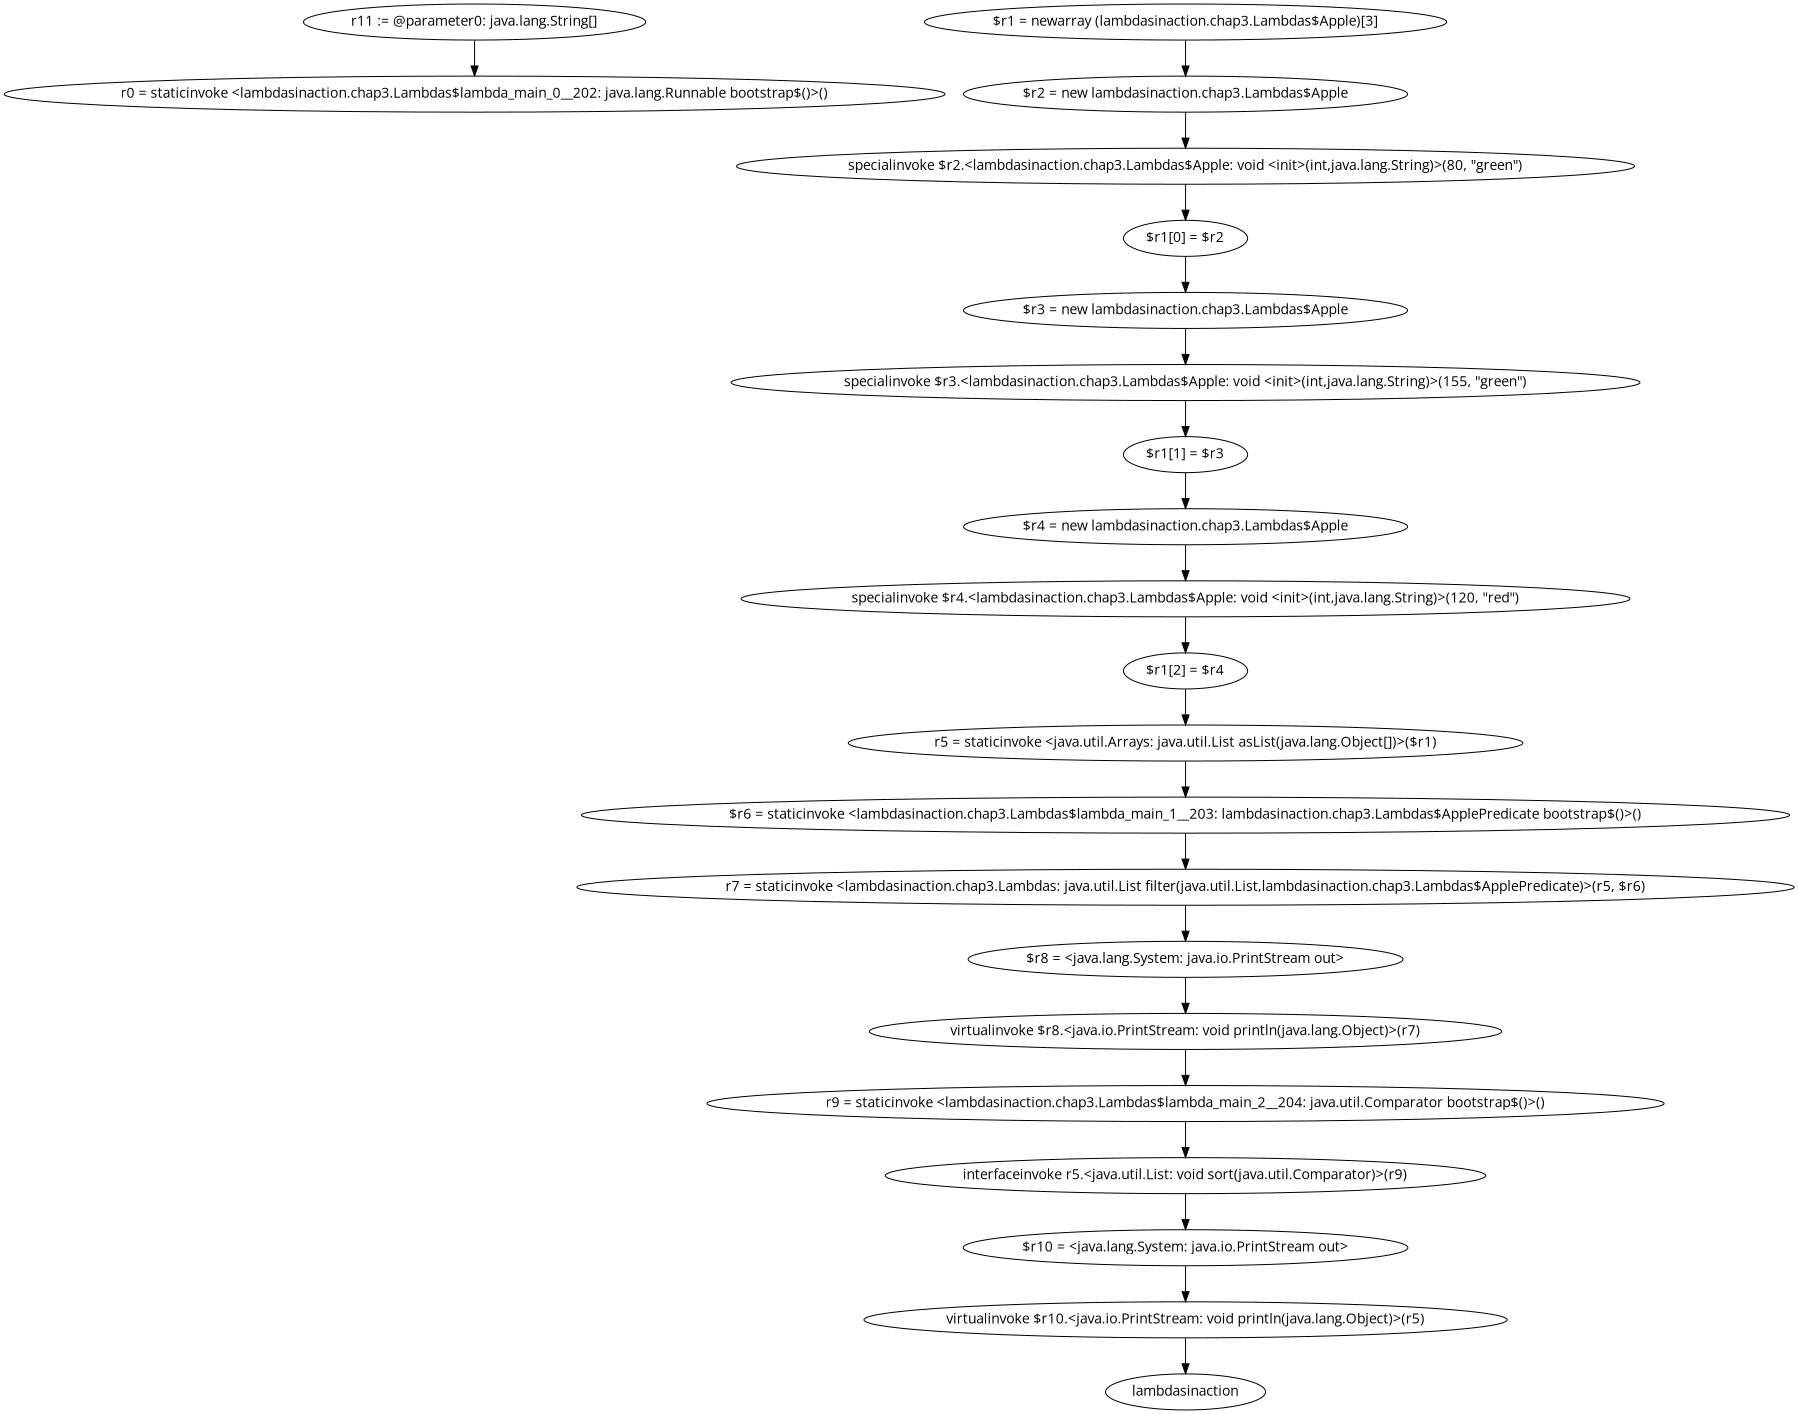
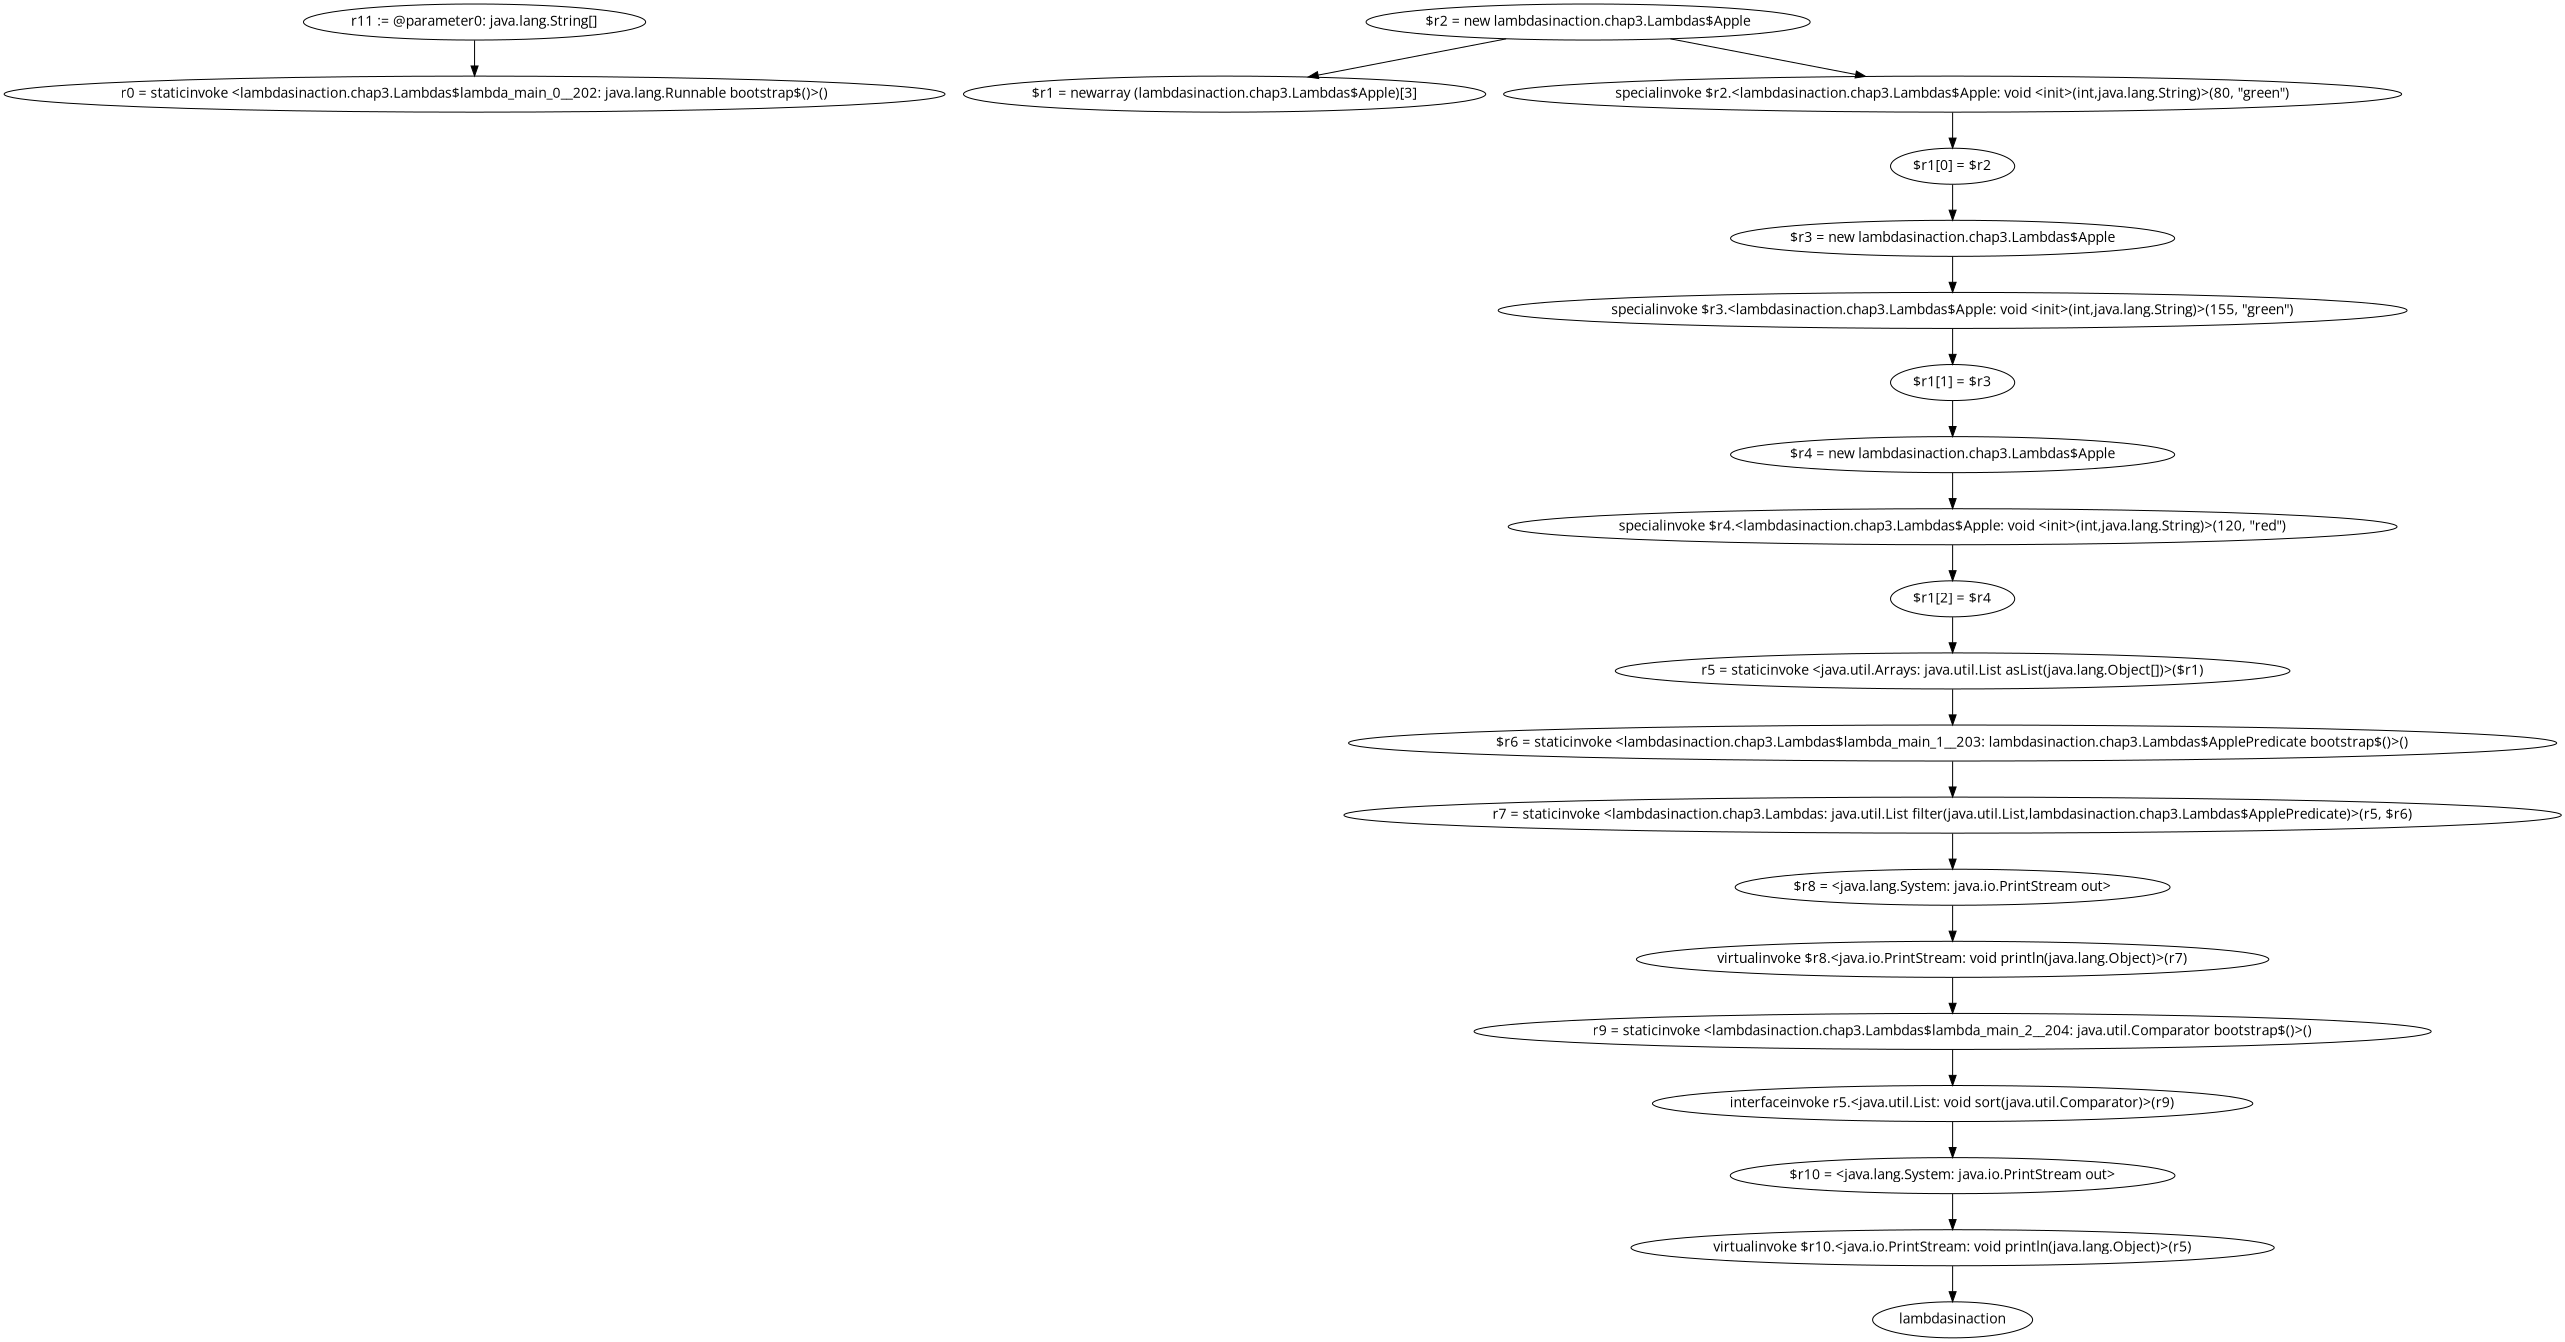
edge "$r1 = newarray (lambdasinaction.chap3.Lambdas$Apple)[3]" -> "$r2 = new lambdasinaction.chap3.Lambdas$Apple": reversed
